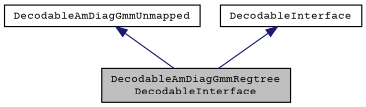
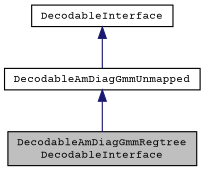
edge "DecodableAmDiagGmmRegtree DecodableInterface" -> "DecodableInterface": now "DecodableAmDiagGmmUnmapped" -> "DecodableInterface"
